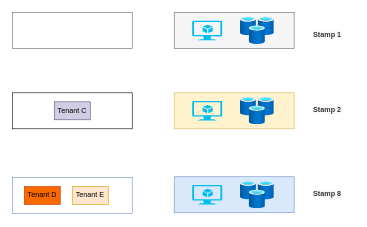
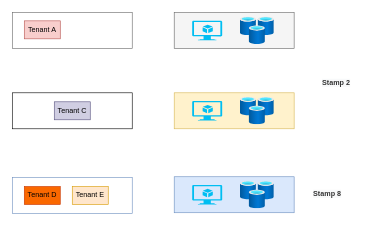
node "Tenant A": added
node "Stamp 1": removed
node "Stamp 2": moved (333, 111) -> (342, 84)
